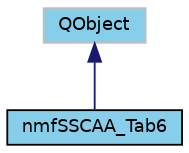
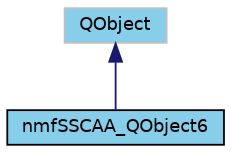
node "nmfSSCAA_Tab6": label "nmfSSCAA_Tab6" -> "nmfSSCAA_QObject6"
